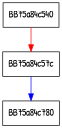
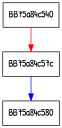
node "BB75a84c780": label "BB75a84c780" -> "BB75a84c580"
